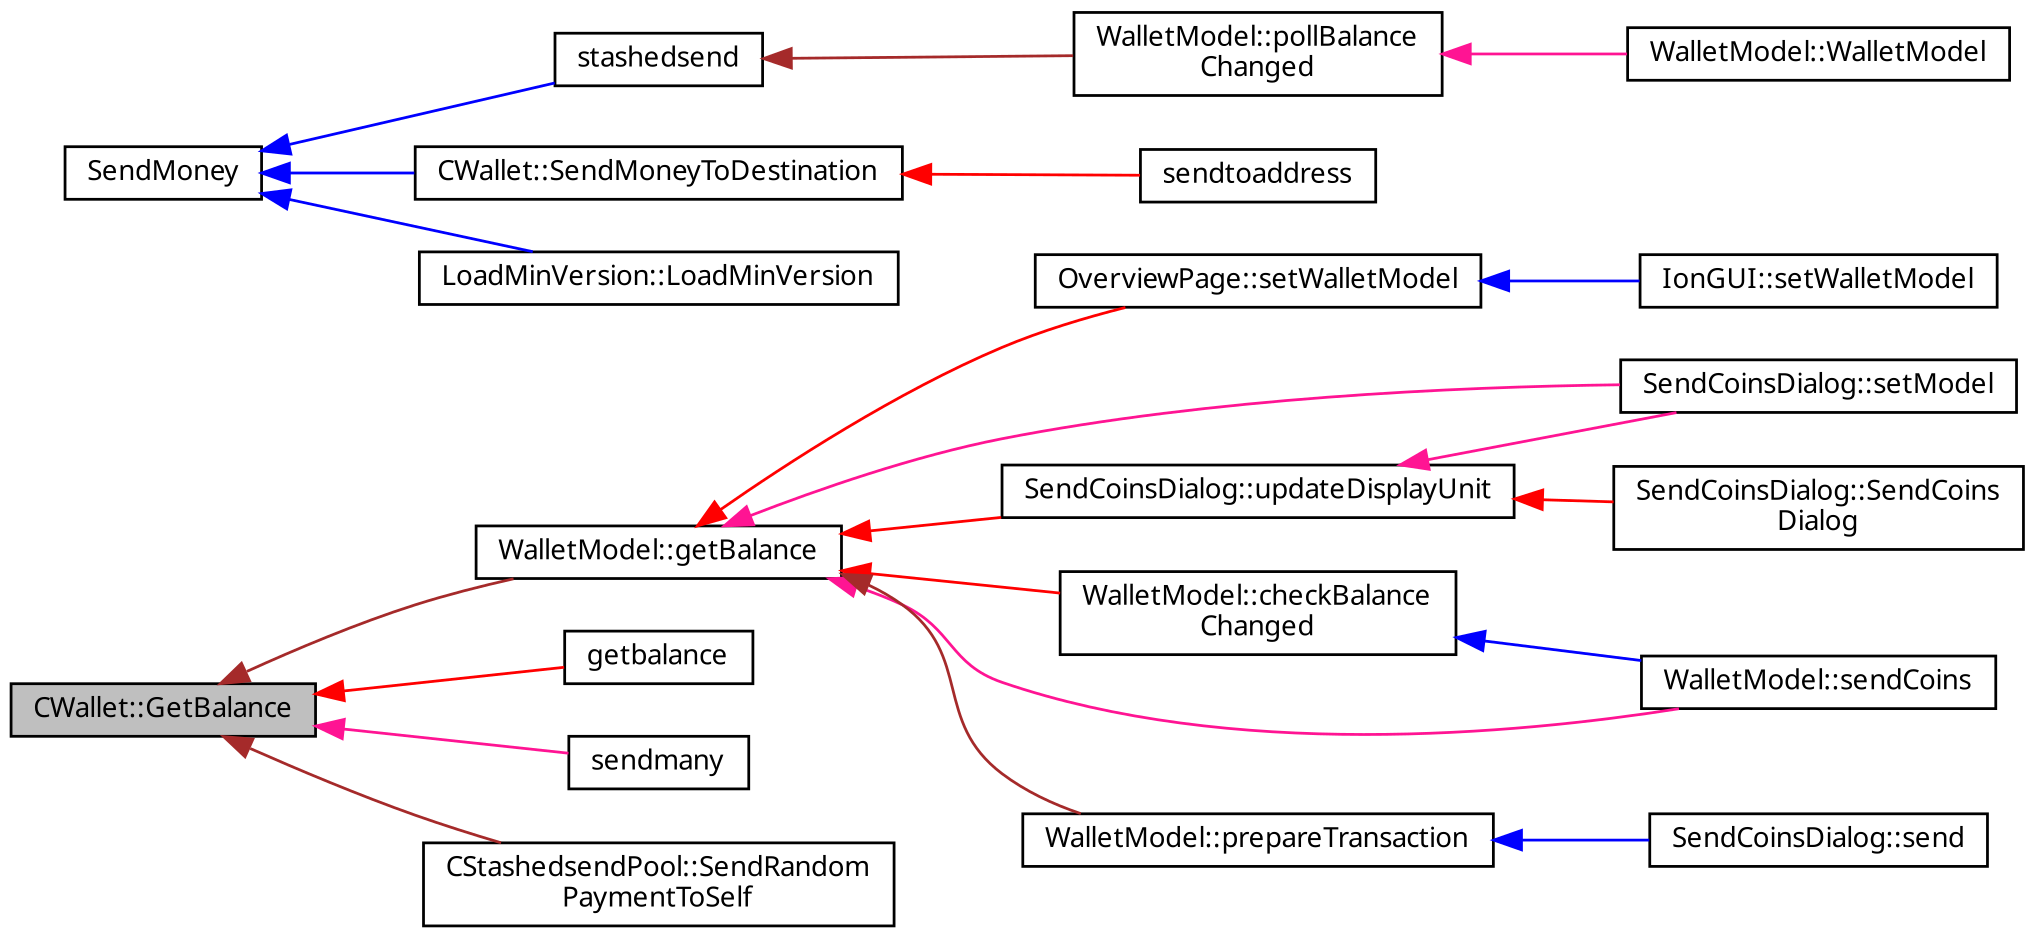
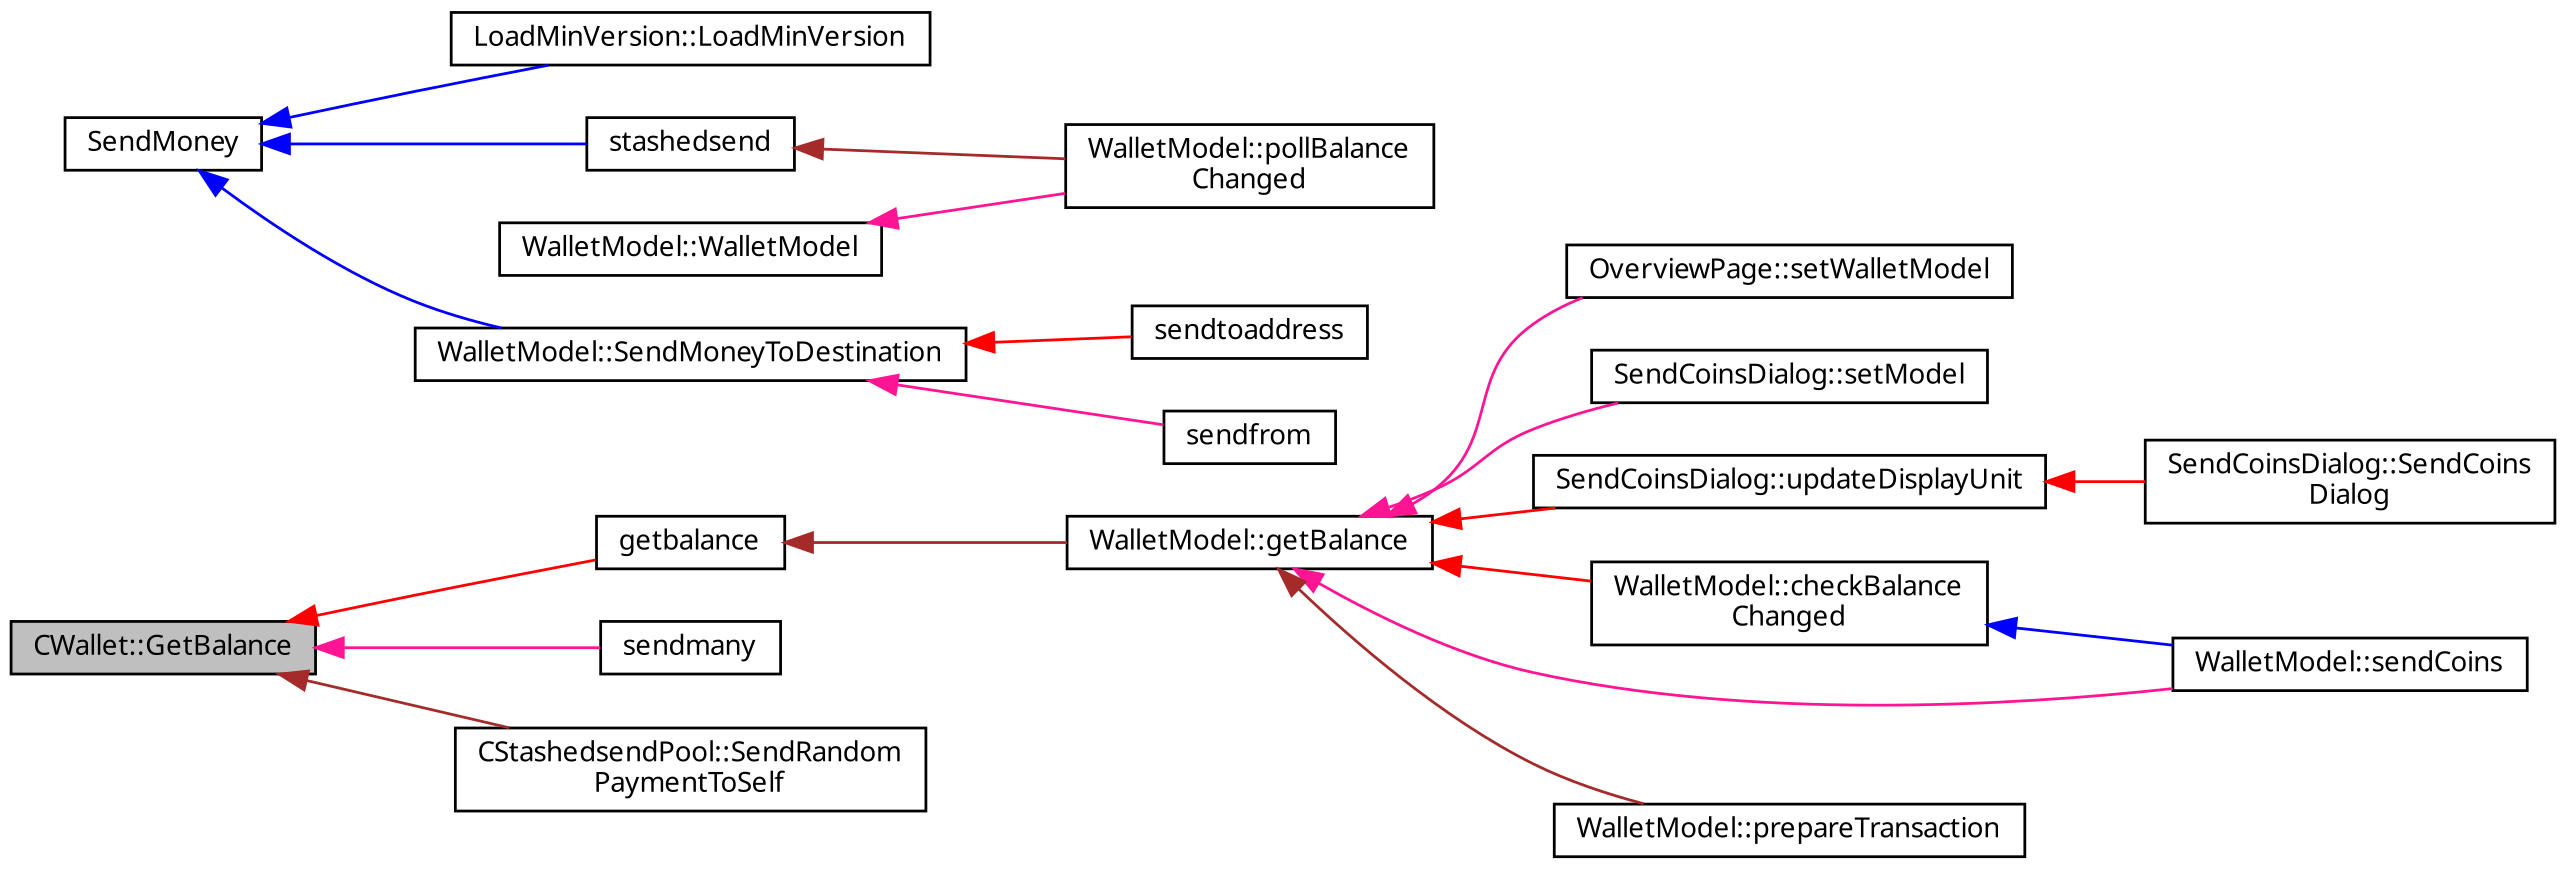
edge "WalletModel::WalletModel" -> "WalletModel::pollBalance Changed": reversed
node "CWallet::SendMoneyToDestination": label "CWallet::SendMoneyToDestination" -> "WalletModel::SendMoneyToDestination"
node "IonGUI::setWalletModel": removed
edge "OverviewPage::setWalletModel" -> "WalletModel::getBalance": color red -> deeppink
edge "SendCoinsDialog::setModel" -> "SendCoinsDialog::updateDisplayUnit": removed
node "sendfrom": added
edge "WalletModel::getBalance" -> "CWallet::GetBalance": now "WalletModel::getBalance" -> "getbalance"
node "SendCoinsDialog::send": removed
